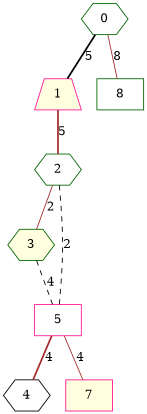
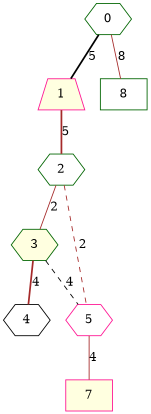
edge "2" -- "5": color black -> brown
node "5": shape box -> hexagon
edge "5" -- "4": now "3" -- "4"
